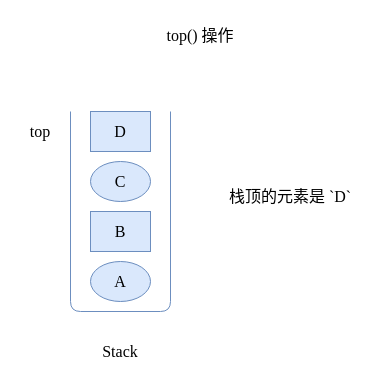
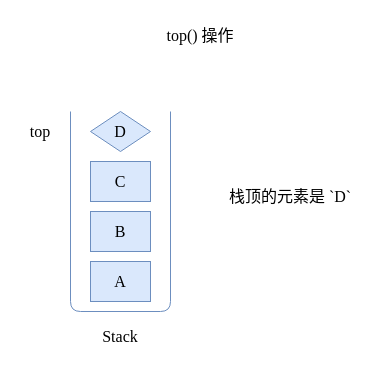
node "D": shape rectangle -> diamond
node "C": shape ellipse -> rectangle
node "A": shape ellipse -> rectangle
node "Stack": moved (121, 352) -> (121, 337)
